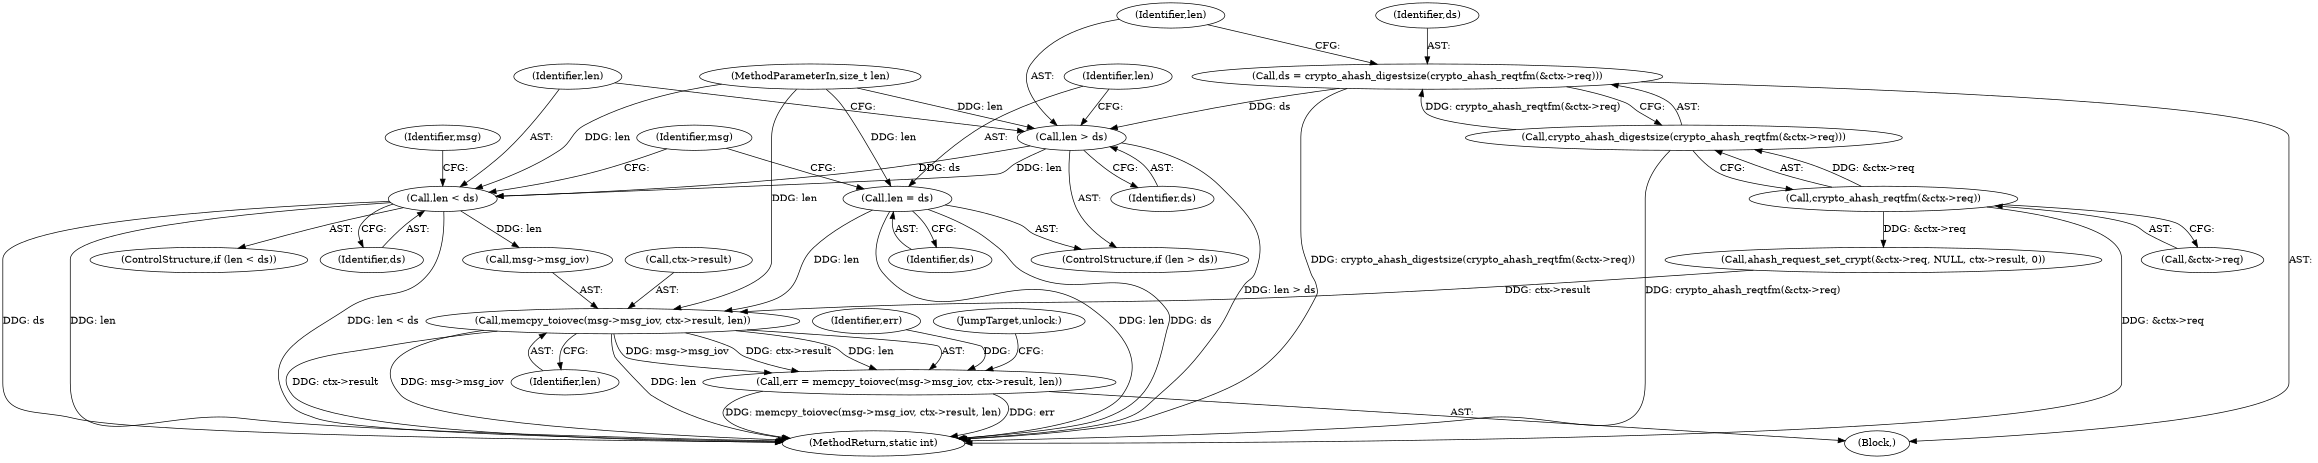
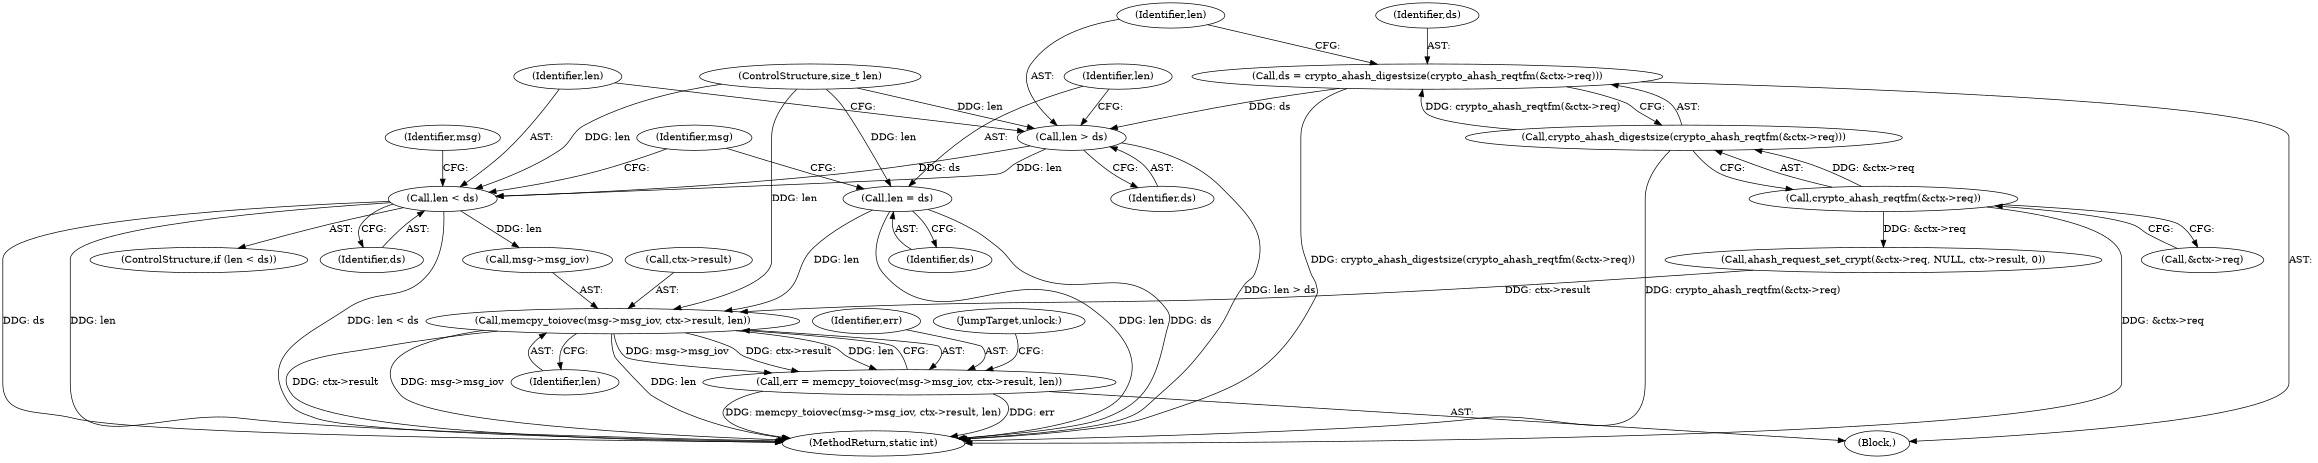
node "(MethodParameterIn,size_t len)": label "(MethodParameterIn,size_t len)" -> "(ControlStructure,size_t len)"
edge "(Call,&ctx->req)" -> "(Call,crypto_ahash_reqtfm(&ctx->req))": label "AST: " -> "CFG: "
node "(ControlStructure,if (len > ds))": removed
edge "(Call,err = memcpy_toiovec(msg->msg_iov, ctx->result, len))" -> "(Call,memcpy_toiovec(msg->msg_iov, ctx->result, len))": added, label "CFG:"
edge "(Identifier,err)" -> "(Call,err = memcpy_toiovec(msg->msg_iov, ctx->result, len))": label "DDG: " -> "AST: "
